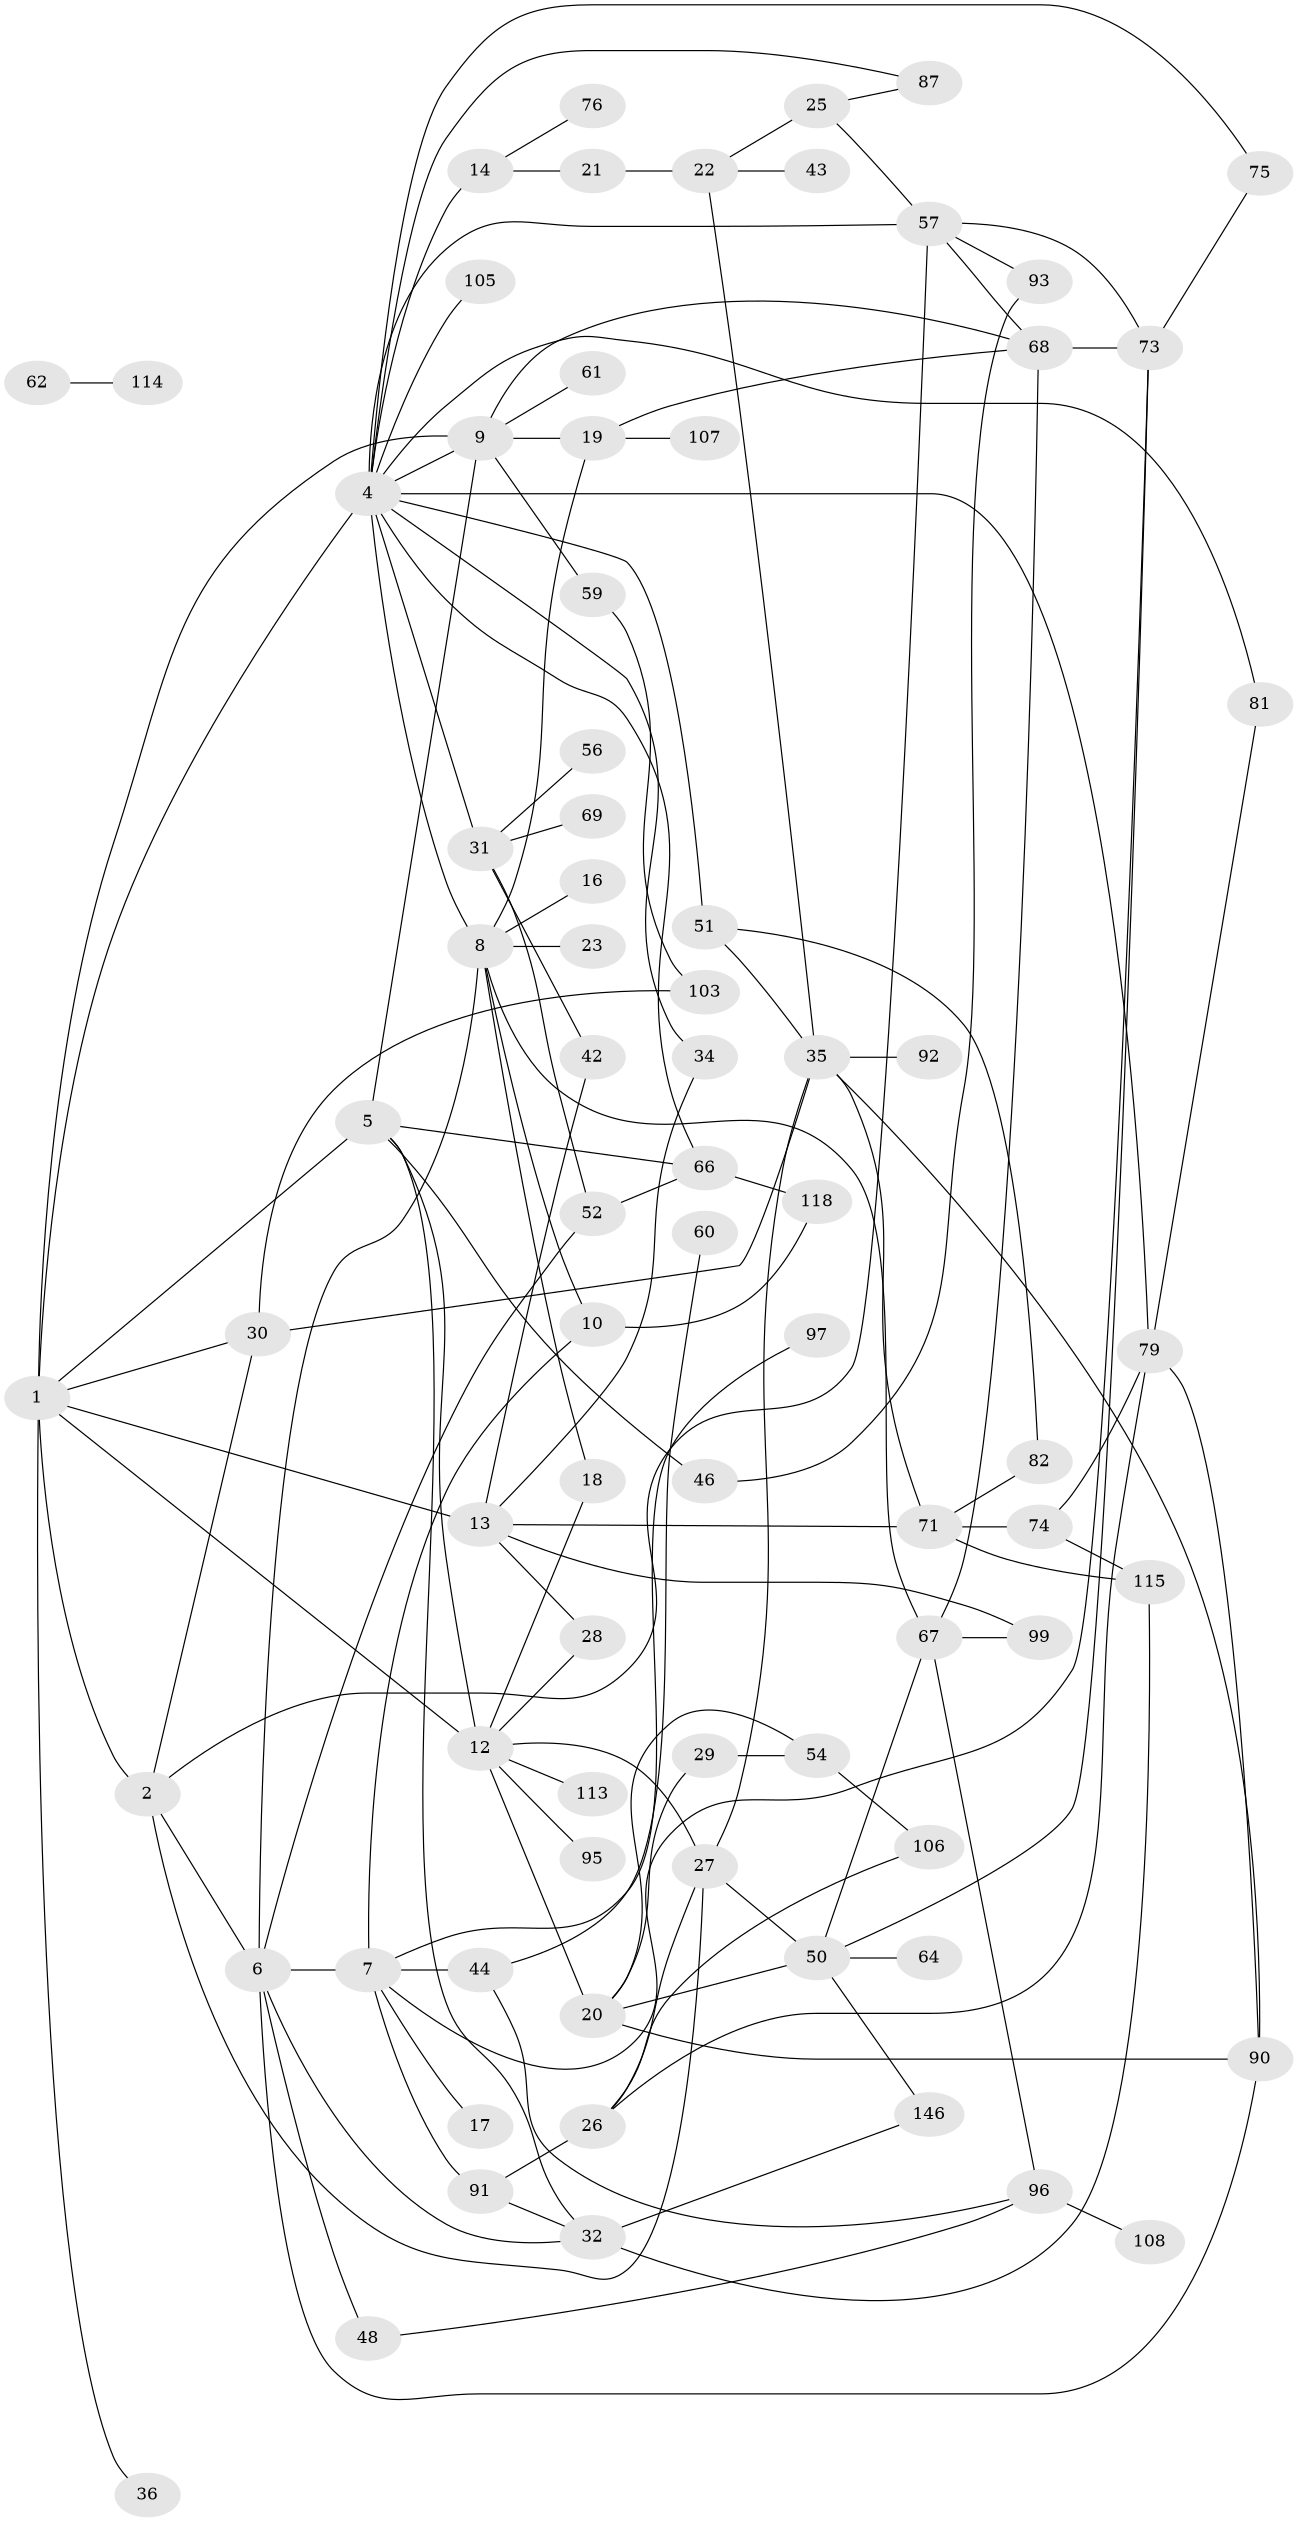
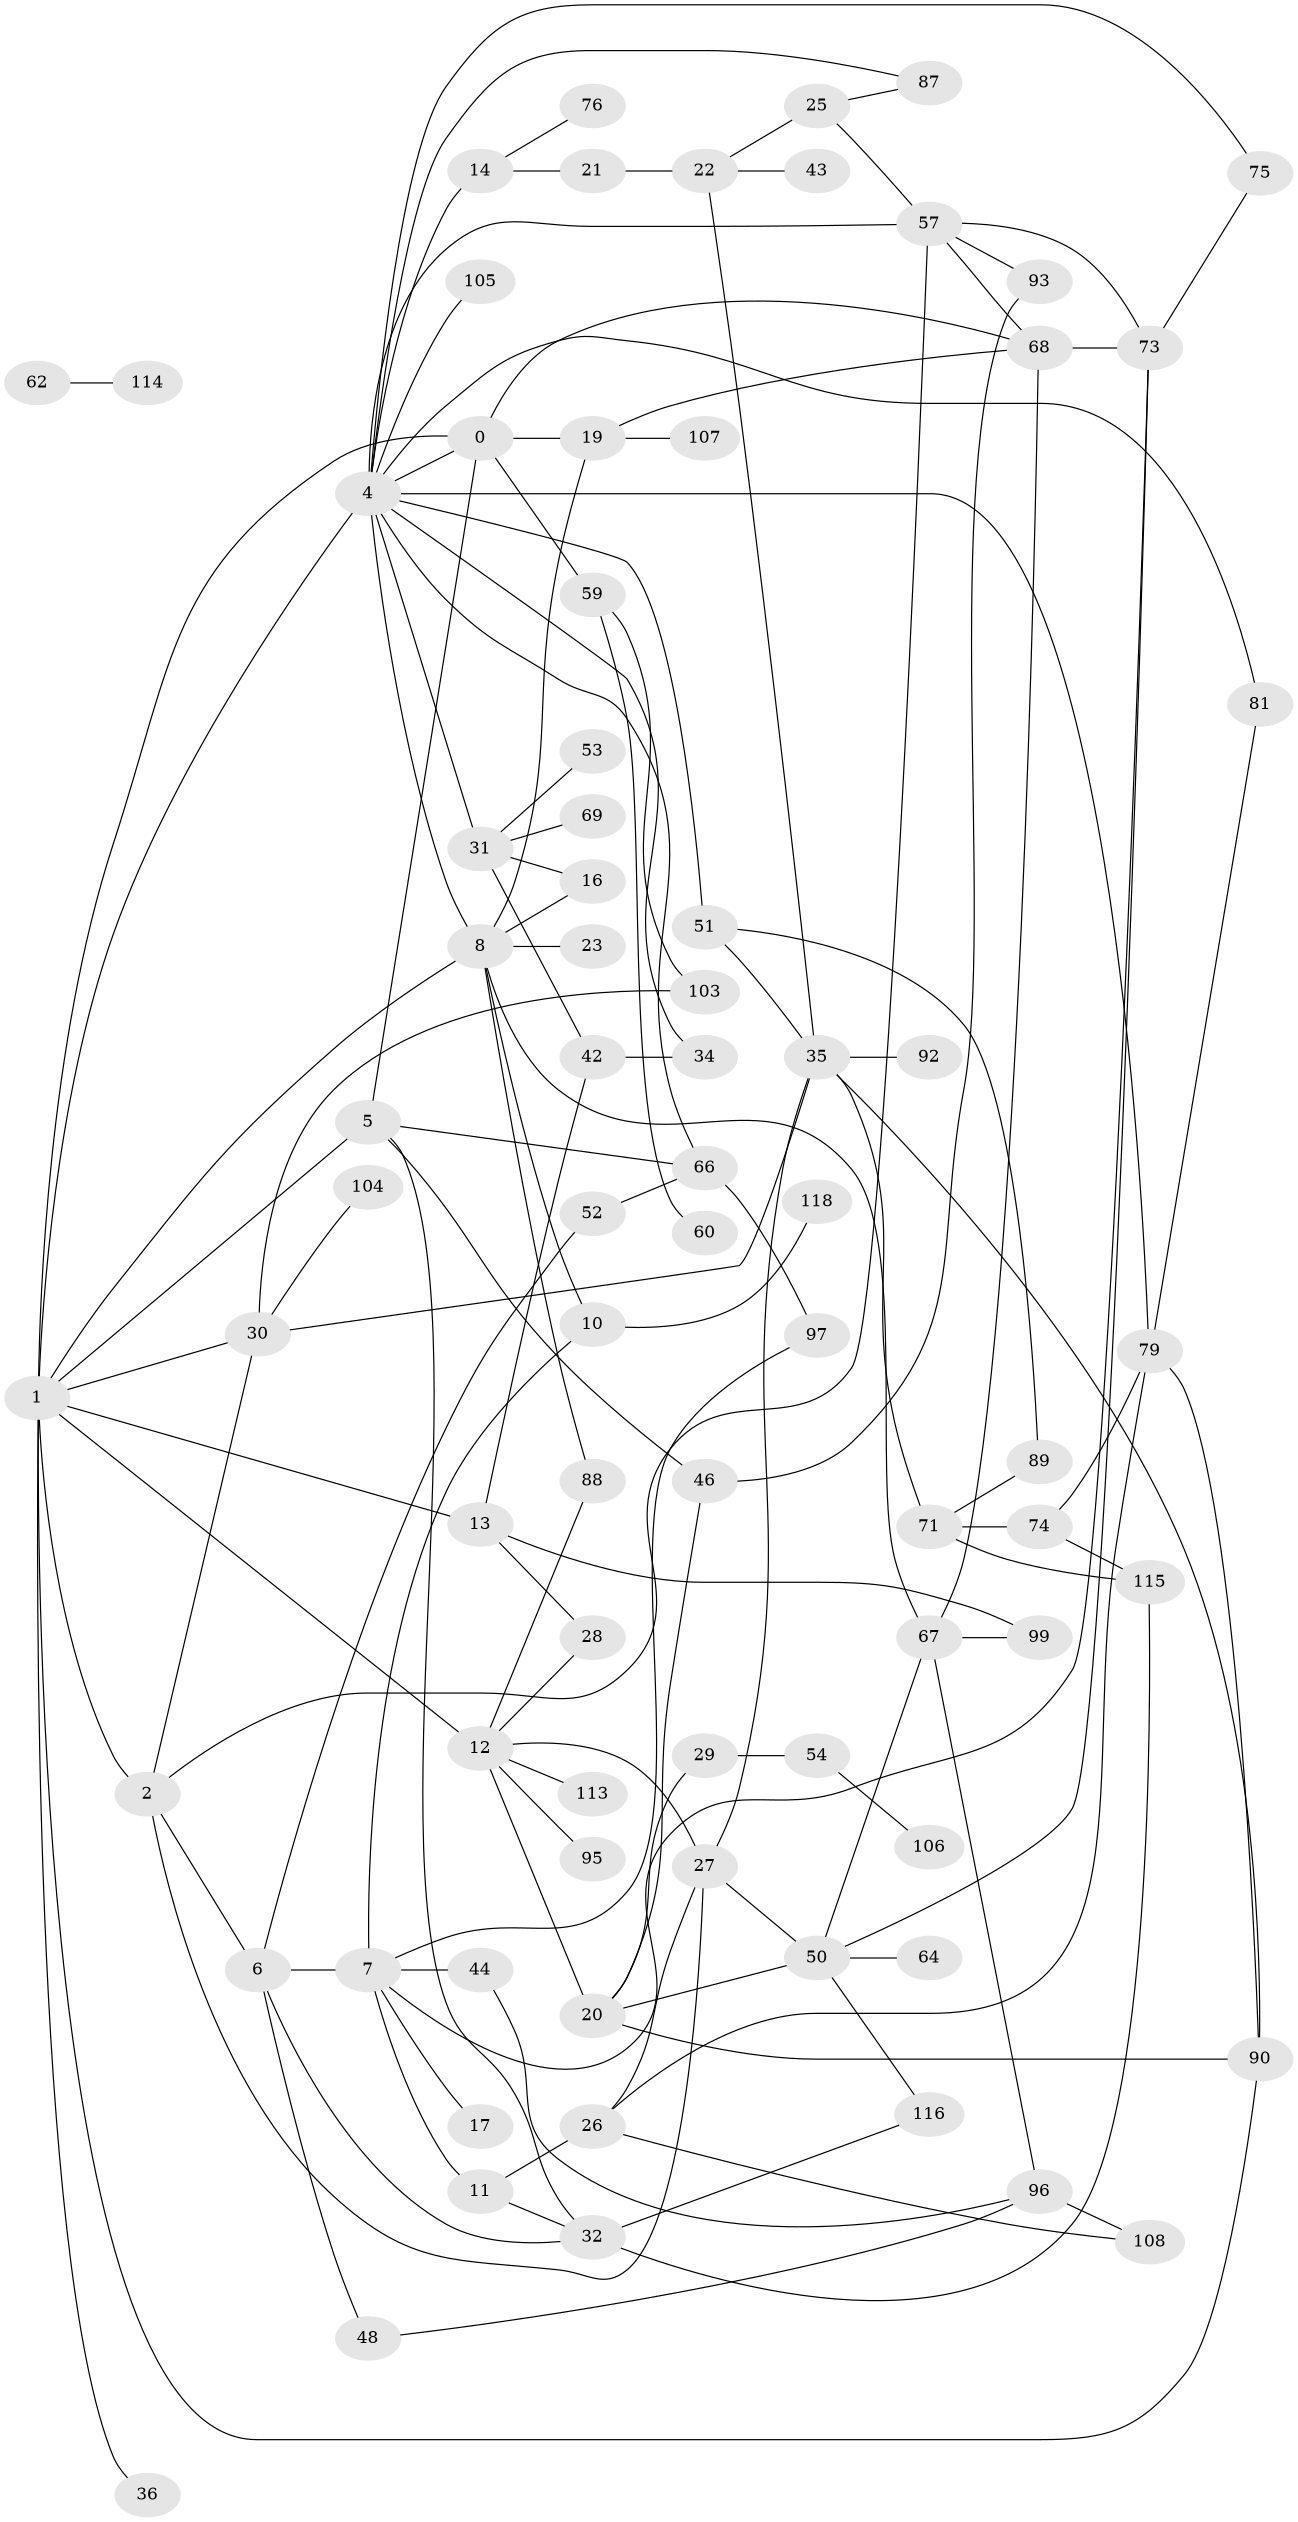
node "61": removed
node "9": label "9" -> "0"
node "56": label "56" -> "53"
edge "31" -- "52": now "31" -- "16"
edge "66" -- "118": now "66" -- "97"
node "104": added
edge "34" -- "13": now "34" -- "42"
edge "5" -- "12": removed
edge "8" -- "6": now "8" -- "1"
node "82": label "82" -> "89"
node "18": label "18" -> "88"
edge "13" -- "71": removed
edge "60" -- "44": now "60" -- "59"
edge "54" -- "20": now "46" -- "20"
edge "106" -- "26": now "108" -- "26"
node "146": label "146" -> "116"
node "91": label "91" -> "11"
edge "6" -- "90": now "1" -- "90"
